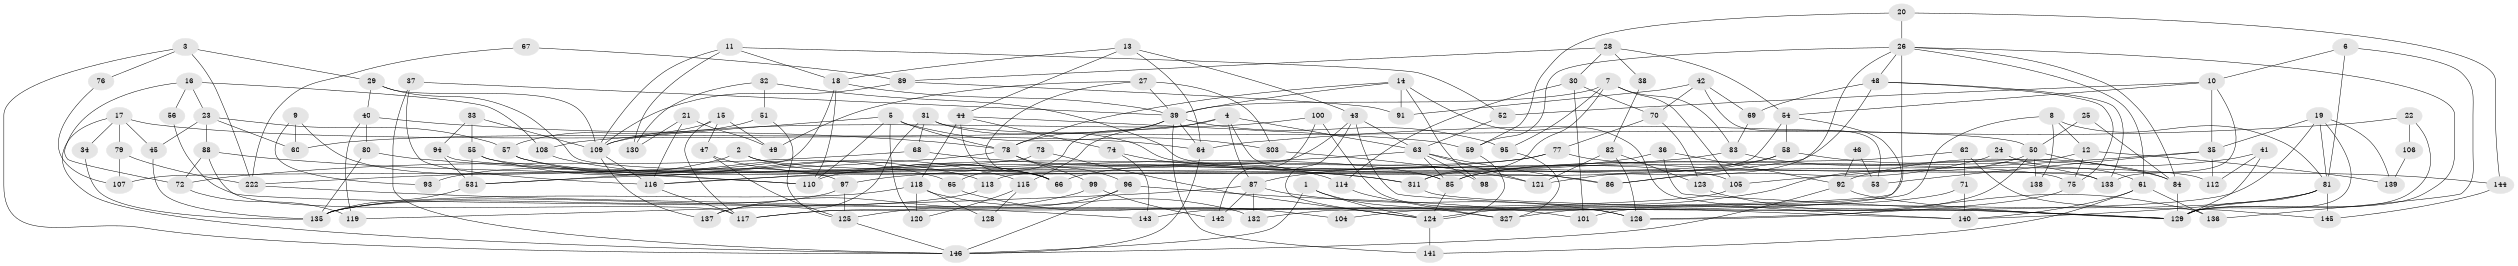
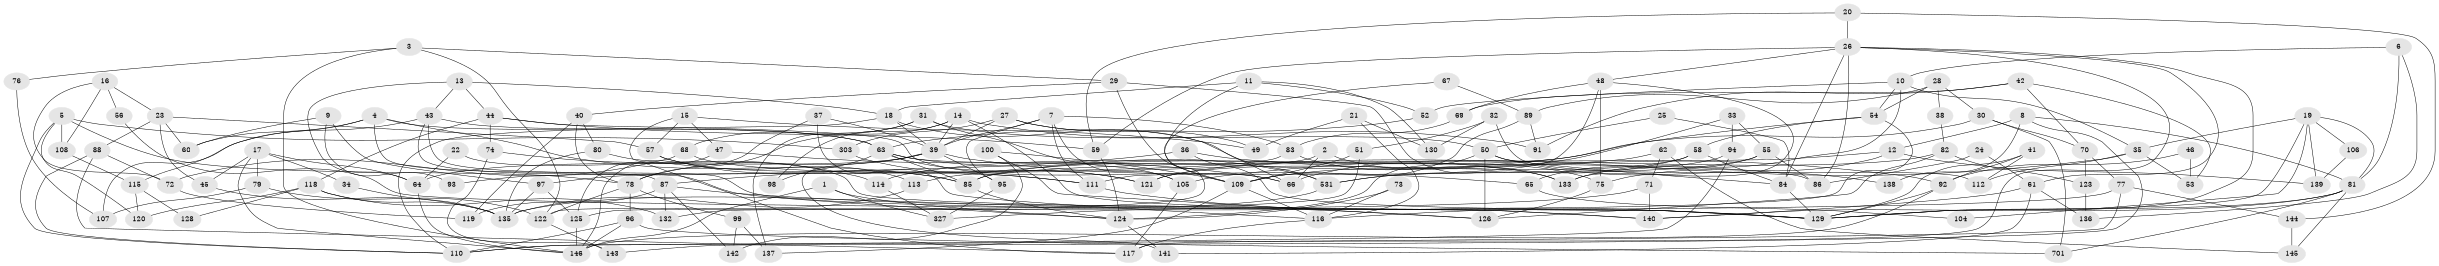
edge "22" -- "106": now "19" -- "106"
node "222": label "222" -> "122"
node "311": label "311" -> "111"
edge "96" -- "125": now "96" -- "110"
node "101": label "101" -> "701"
